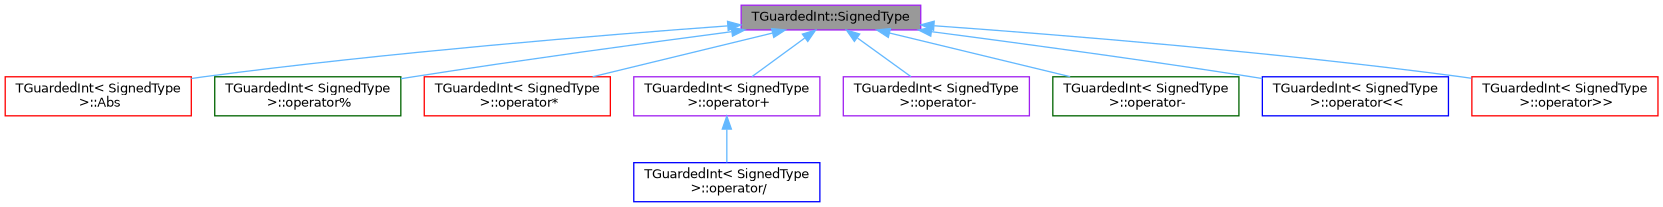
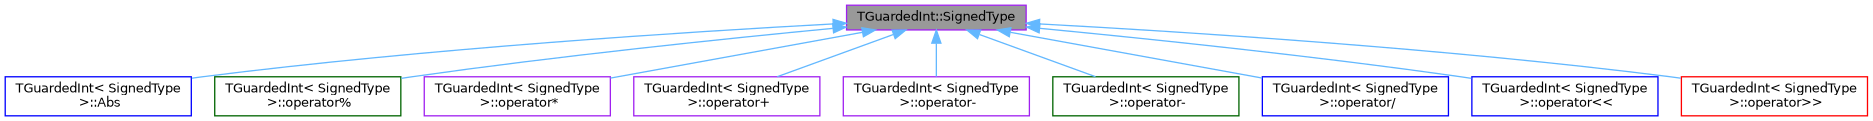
node "TGuardedInt< SignedType >::Abs": color red -> blue
node "TGuardedInt< SignedType >::operator*": color red -> purple
edge "TGuardedInt< SignedType >::operator/" -> "TGuardedInt< SignedType >::operator+": now "TGuardedInt< SignedType >::operator/" -> "TGuardedInt::SignedType"
